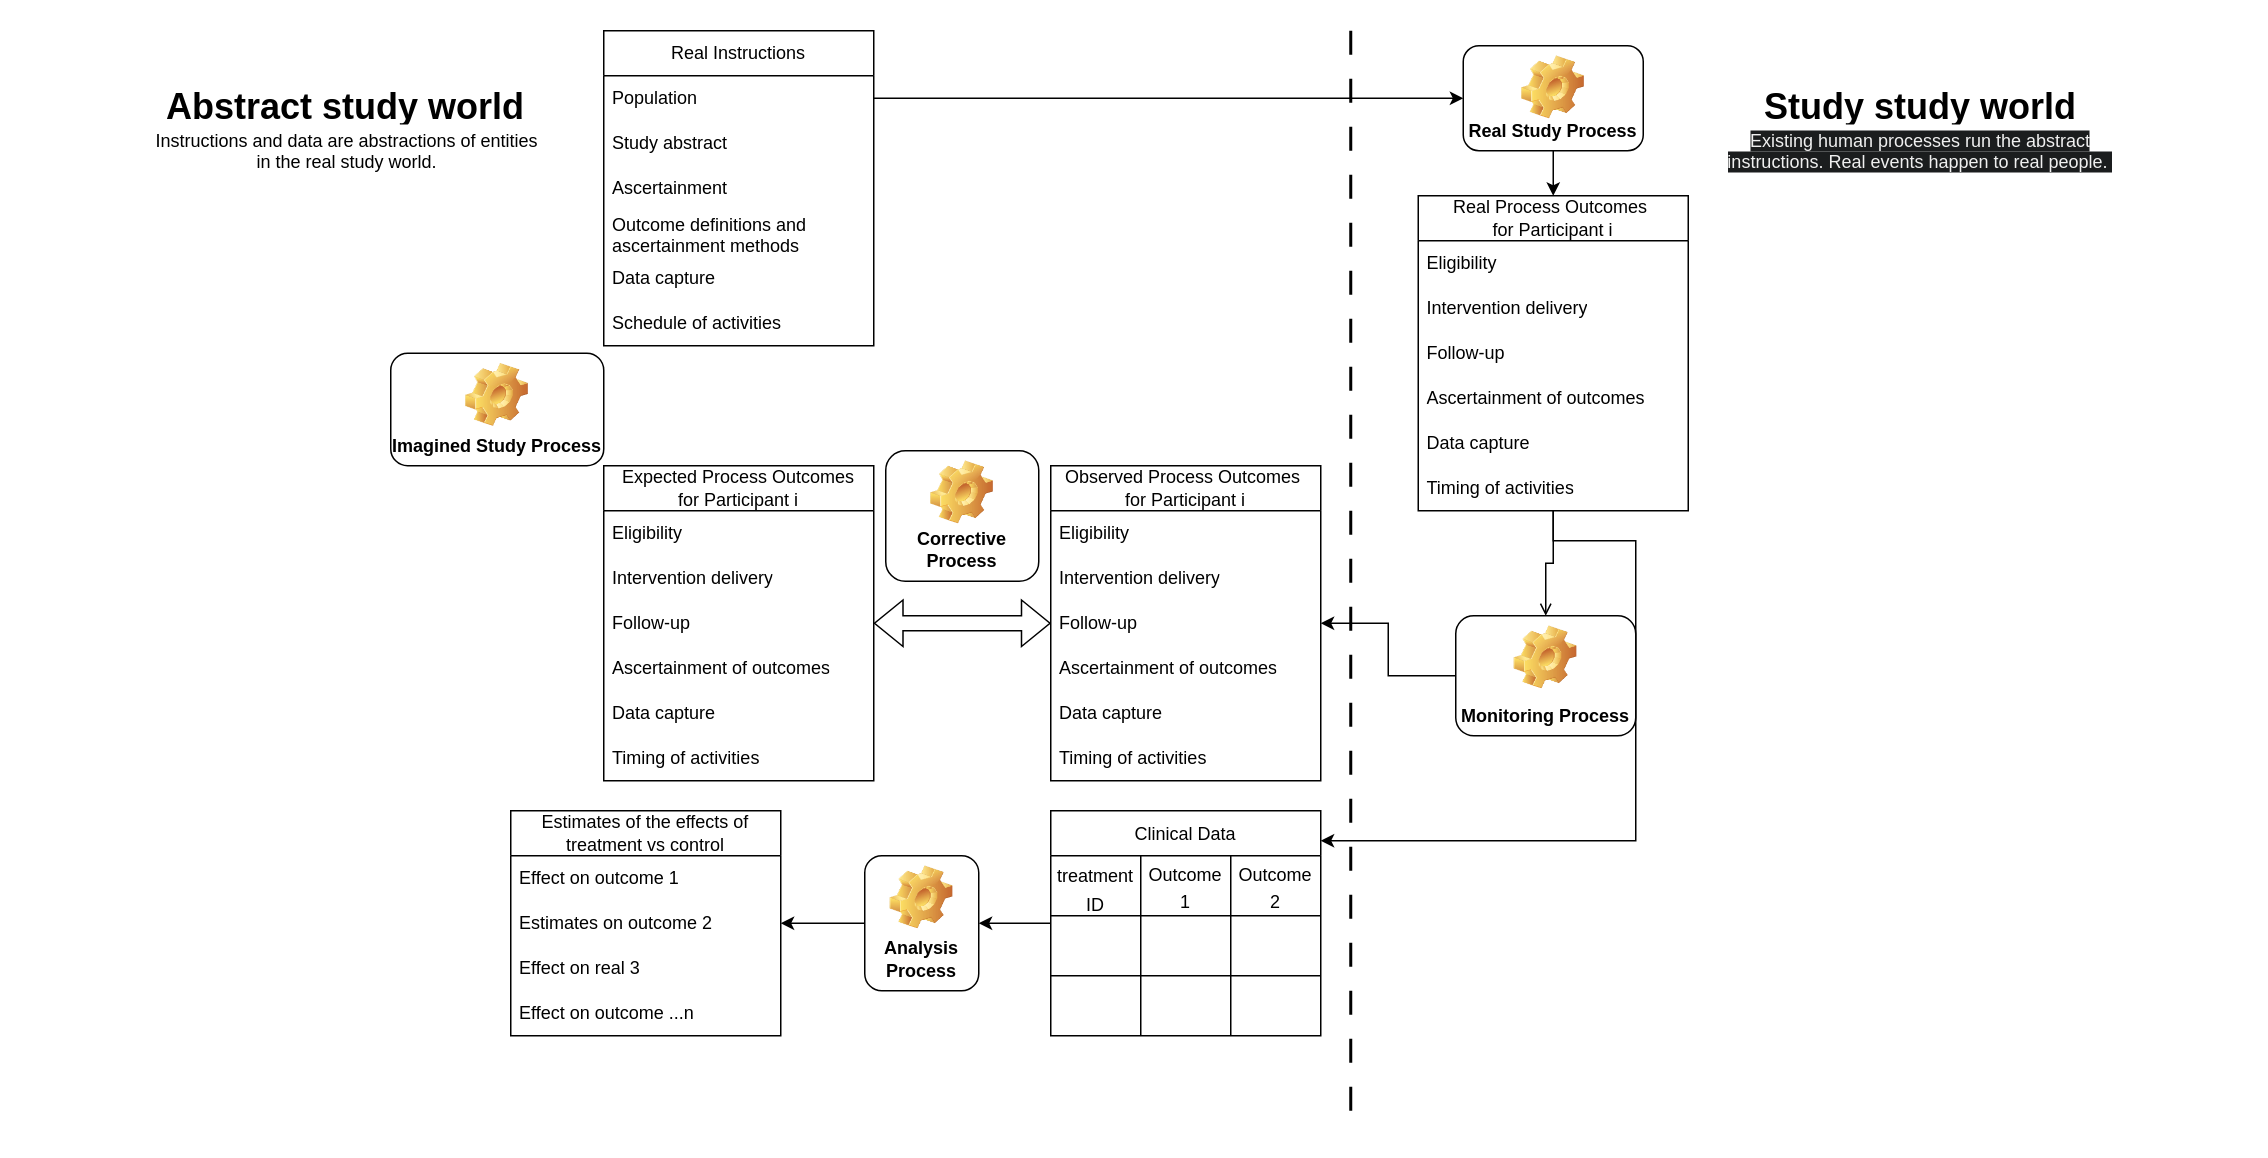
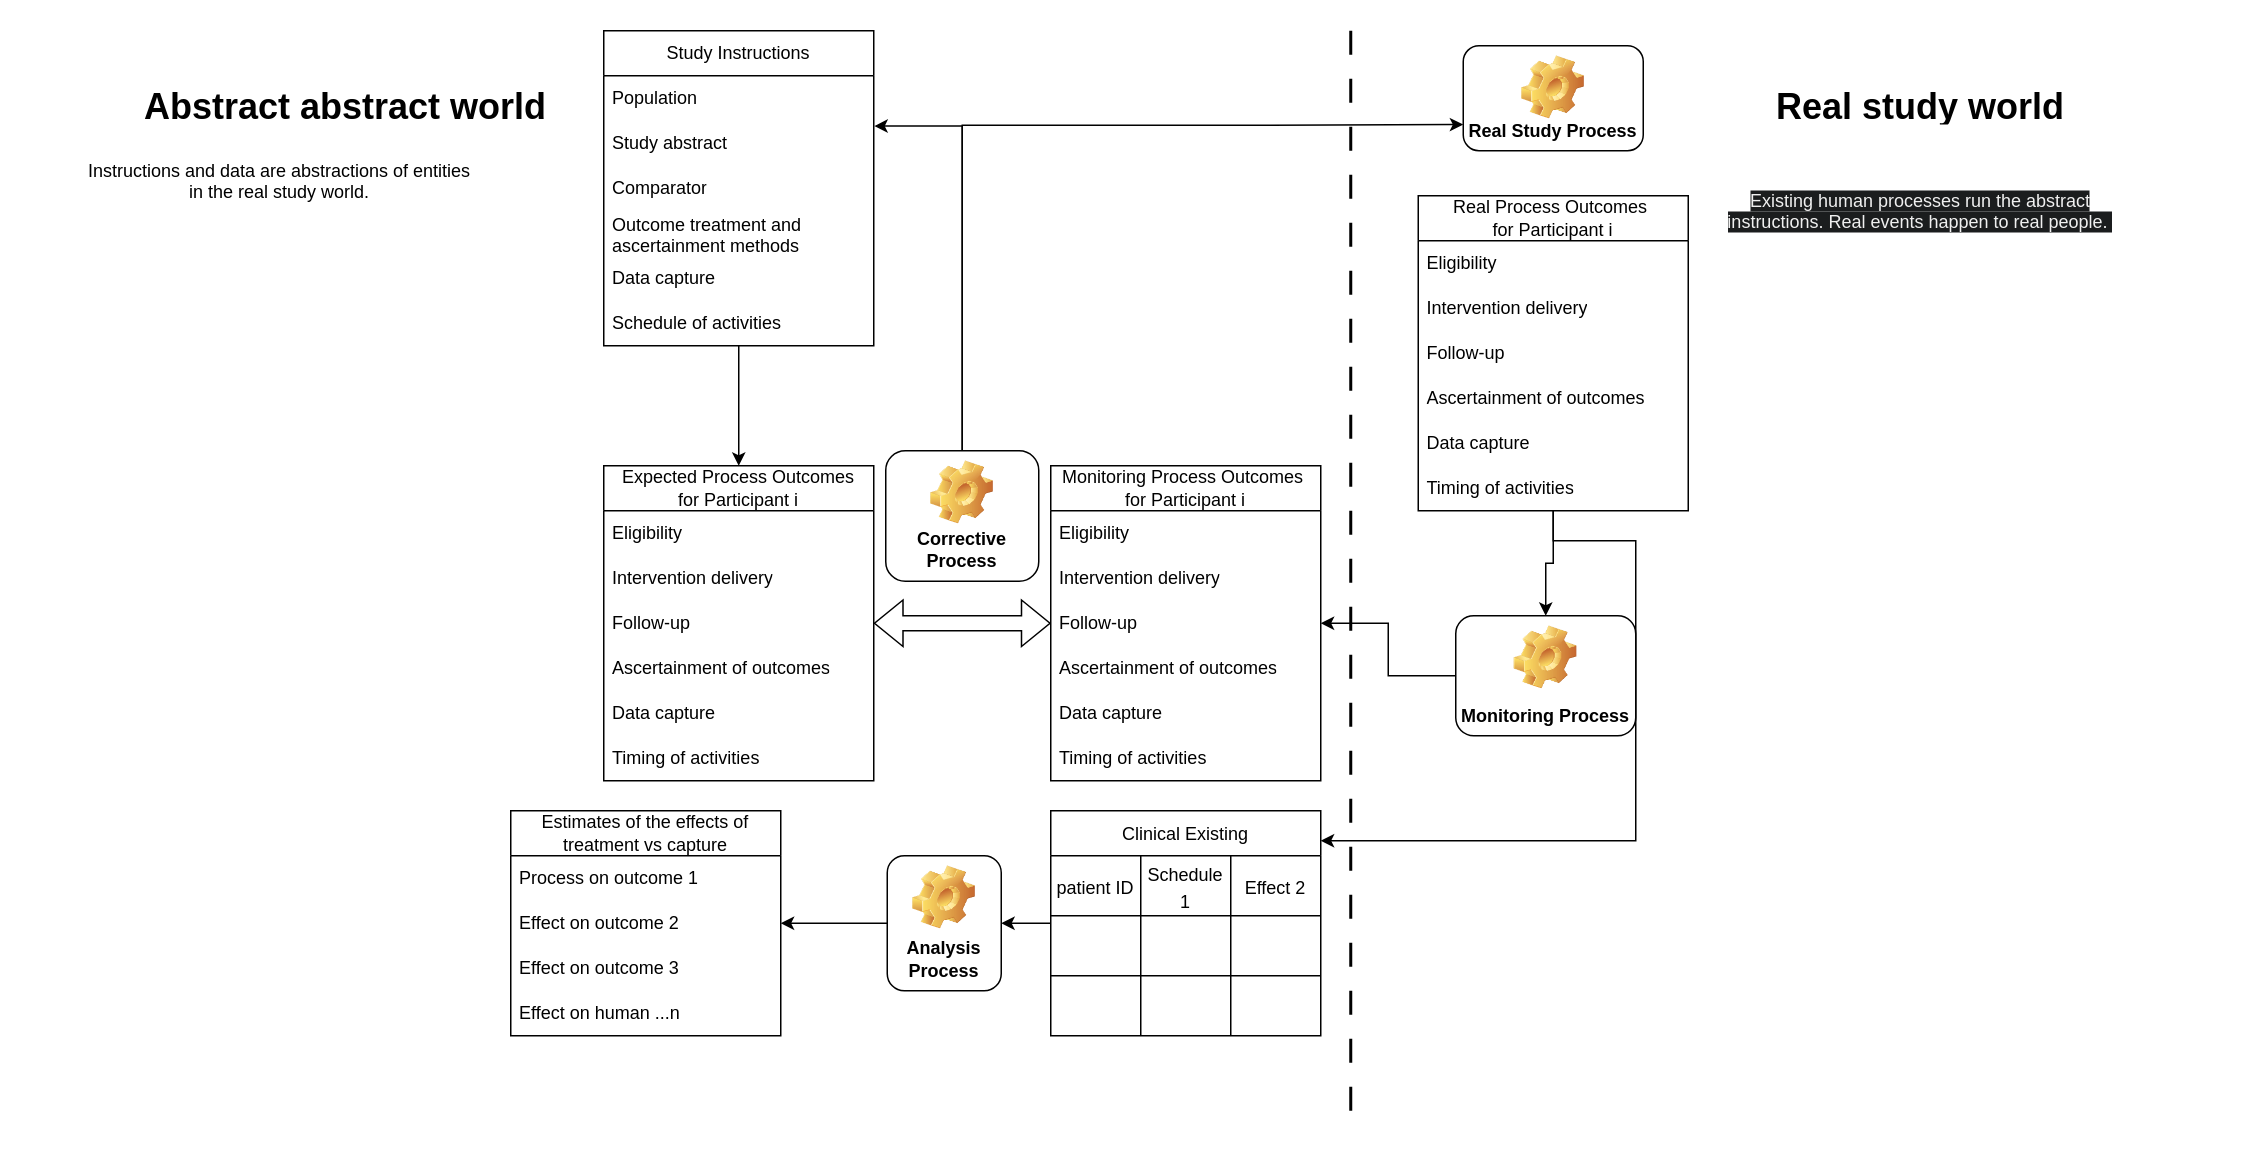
node "Real Instructions": label "Real Instructions" -> "Study Instructions"
node "Abstract study world": label "Abstract study world" -> "Abstract abstract world"
node "Study study world": label "Study study world" -> "Real study world"
edge "Population" -> "Real Study Process": removed
edge "Corrective Process" -> "Real Study Process": added
edge "Corrective Process" -> "Study abstract": added
node "Instructions and data are abstractions of entities in the real study world.": moved (346, 151) -> (278, 181)
node "Existing human processes run the abstract instructions. Real events happen to real people.": moved (1921, 151) -> (1921, 211)
edge "Real Study Process" -> "Real Process Outcomes for Participant i": removed
node "Ascertainment": label "Ascertainment" -> "Comparator"
node "Outcome definitions and ascertainment methods": label "Outcome definitions and ascertainment methods" -> "Outcome treatment and ascertainment methods"
edge "Schedule of activities" -> "Expected Process Outcomes for Participant i": added
node "Imagined Study Process": removed
node "Observed Process Outcomes for Participant i": label "Observed Process Outcomes for Participant i" -> "Monitoring Process Outcomes for Participant i"
edge "Real Process Outcomes for Participant i" -> "Monitoring Process": arrowhead open -> classic
node "Estimates of the effects of treatment vs control": label "Estimates of the effects of treatment vs control" -> "Estimates of the effects of treatment vs capture"
node "Clinical Data": label "Clinical Data" -> "Clinical Existing"
node "Effect on outcome 1": label "Effect on outcome 1" -> "Process on outcome 1"
node "treatment ID": label "treatment ID" -> "patient ID"
node "Outcome 1": label "Outcome 1" -> "Schedule 1"
node "Outcome 2": label "Outcome 2" -> "Effect 2"
node "Estimates on outcome 2": label "Estimates on outcome 2" -> "Effect on outcome 2"
node "Analysis Process": moved (922, 923) -> (944, 923)
node "Effect on real 3": label "Effect on real 3" -> "Effect on outcome 3"
node "Effect on outcome ...n": label "Effect on outcome ...n" -> "Effect on human ...n"
